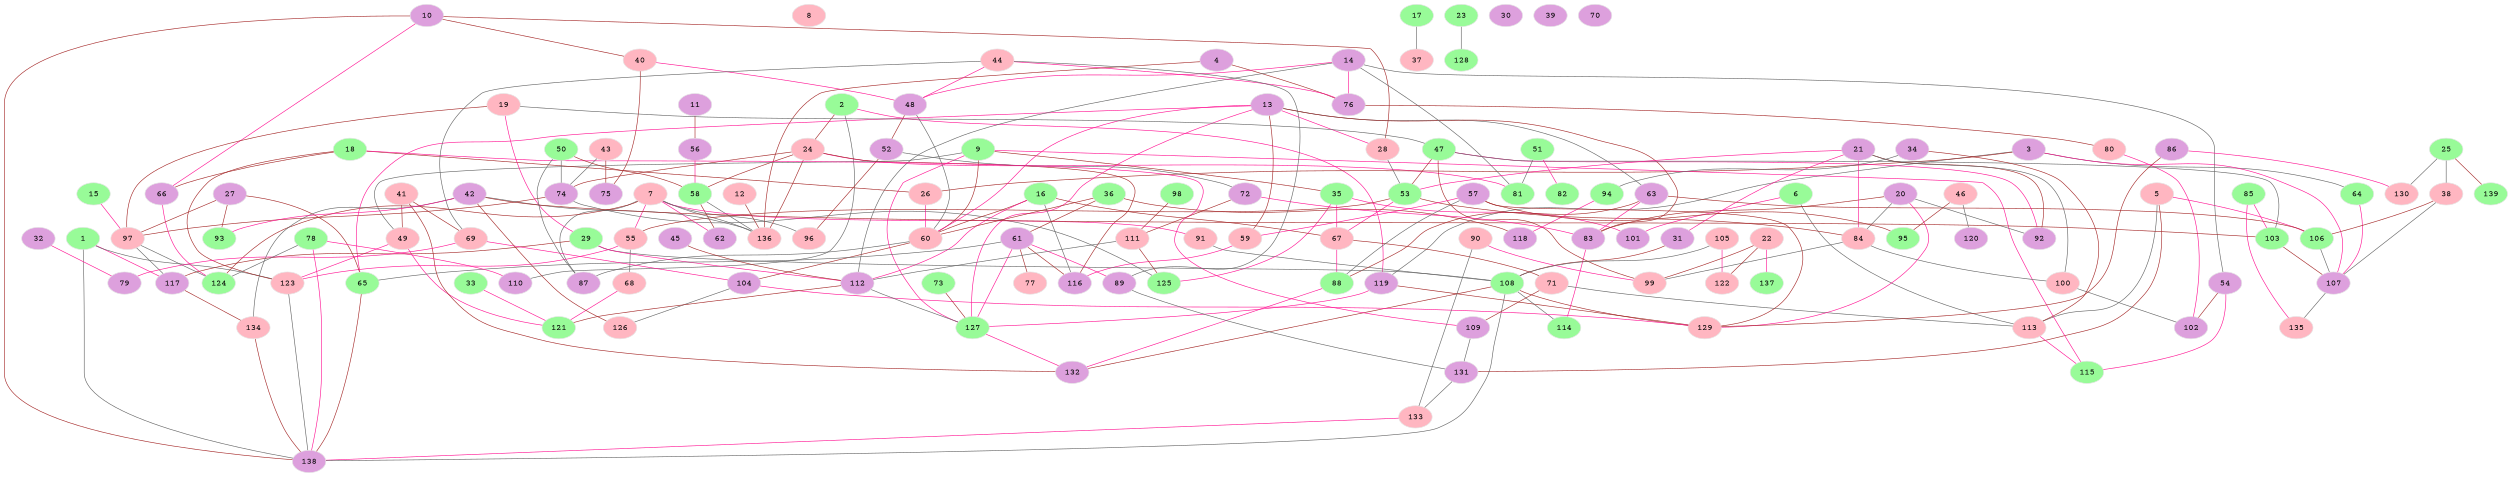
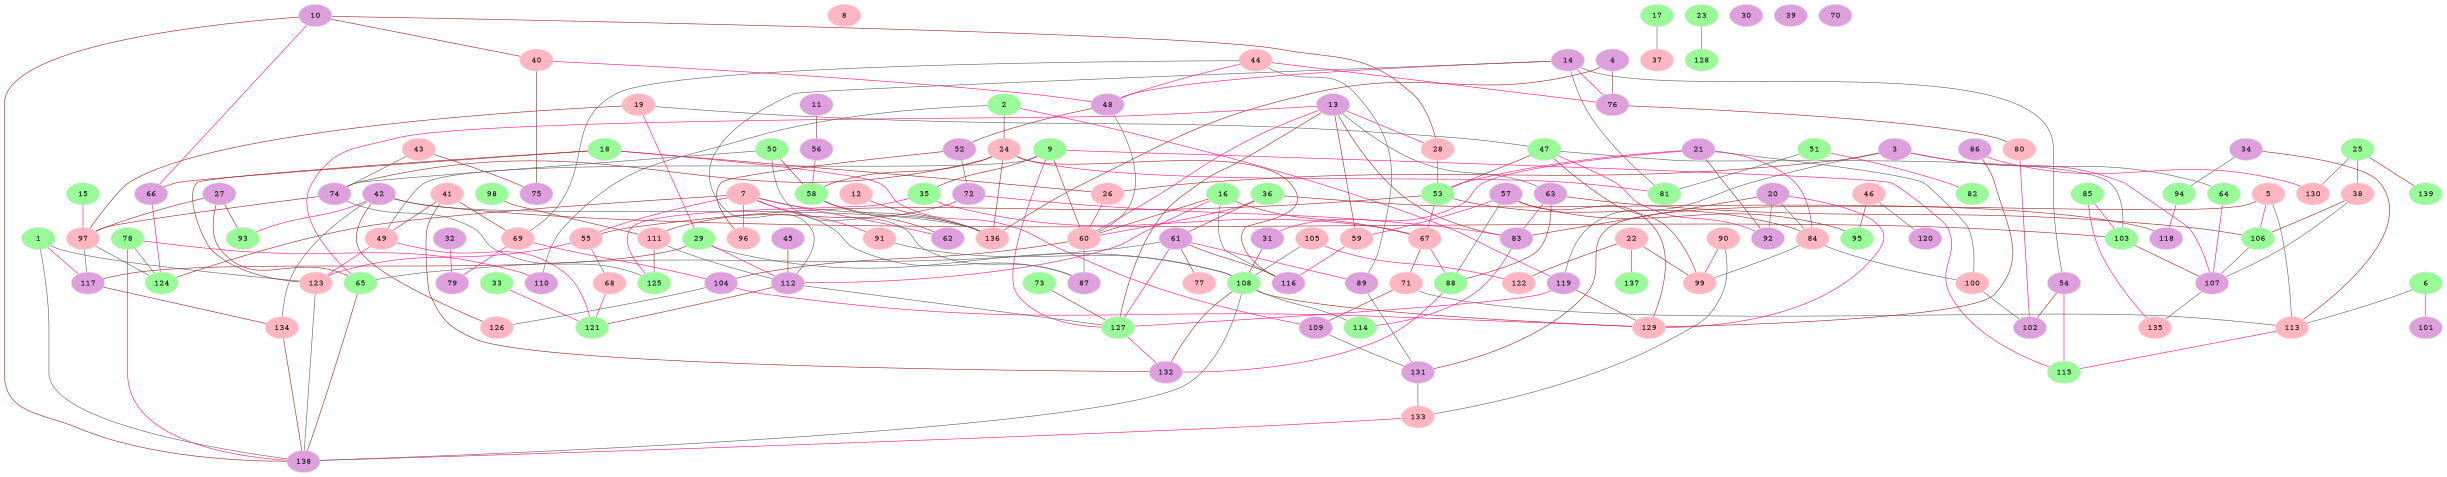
edge "13" -- "127": color deeppink -> brown
edge "35" -- "101": removed
edge "36" -- "60": color brown -> deeppink
